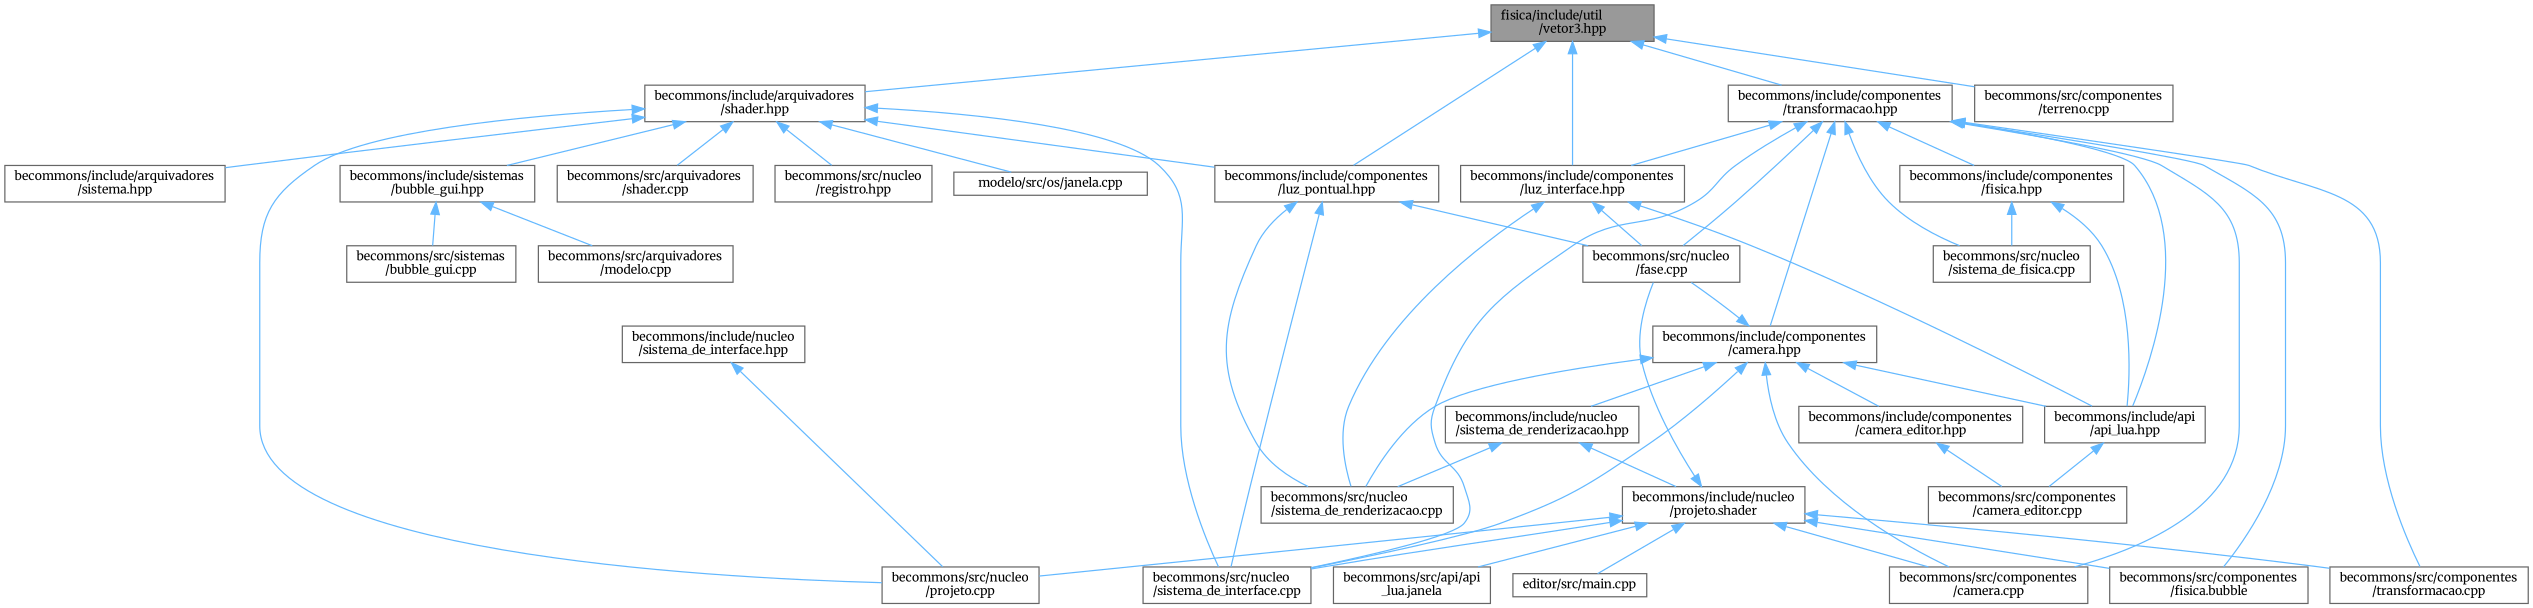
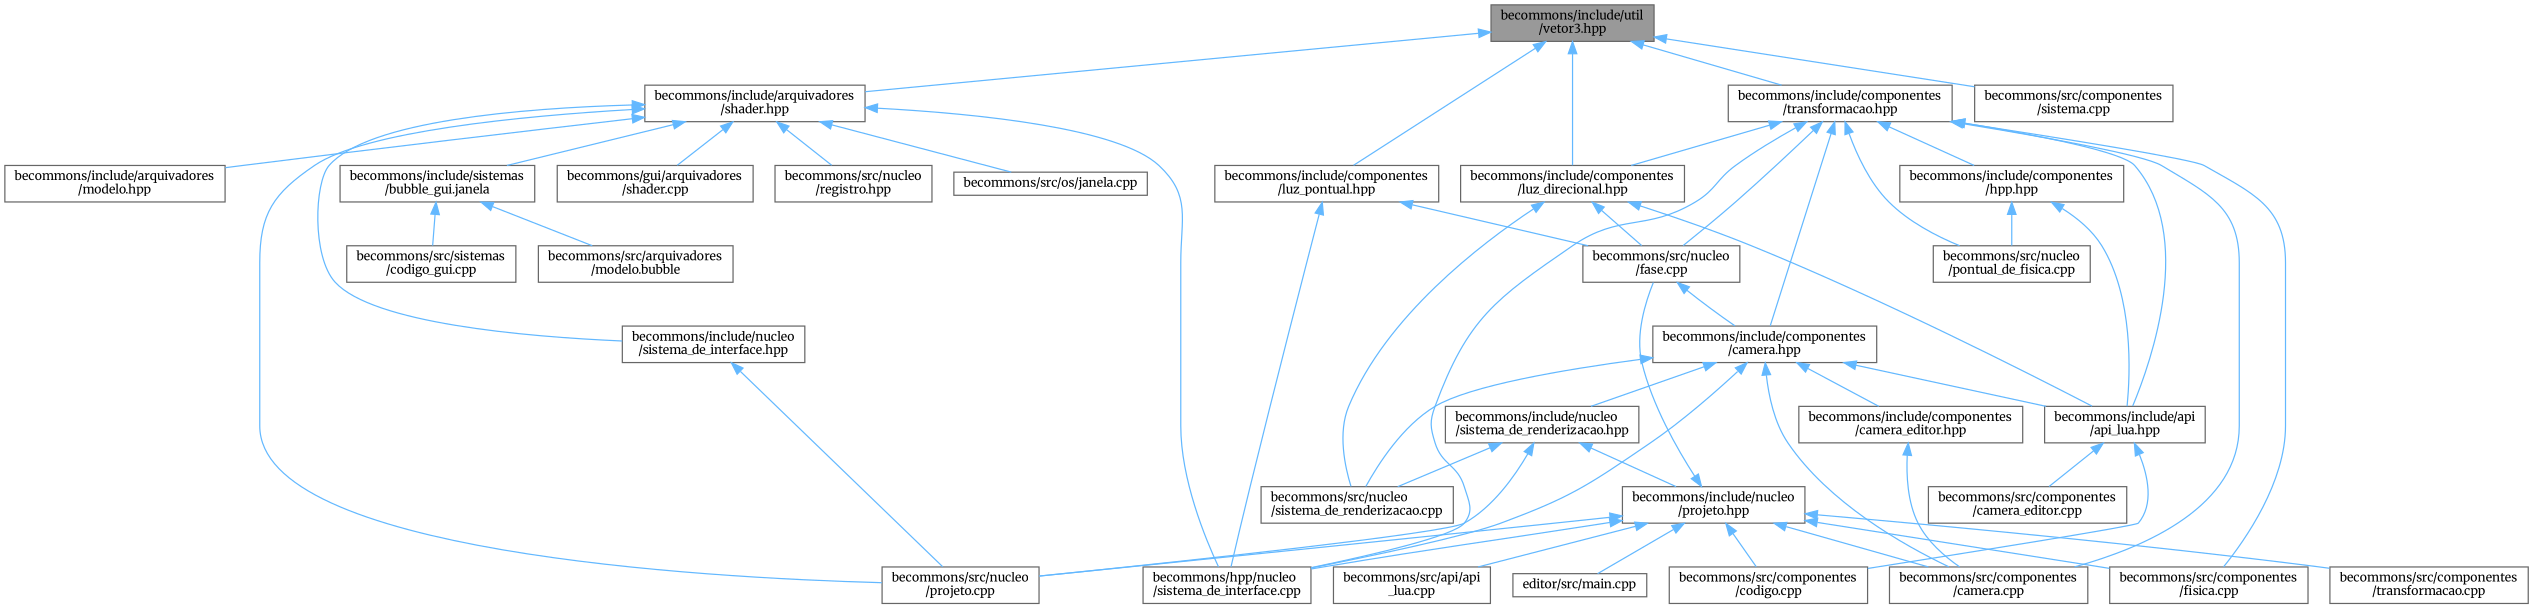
node "fisica/include/util /vetor3.hpp": label "fisica/include/util /vetor3.hpp" -> "becommons/include/util /vetor3.hpp"
node "becommons/src/componentes /terreno.cpp": label "becommons/src/componentes /terreno.cpp" -> "becommons/src/componentes /sistema.cpp"
edge "becommons/include/componentes /luz_pontual.hpp" -> "becommons/include/arquivadores /shader.hpp": now "becommons/include/nucleo /sistema_de_interface.hpp" -> "becommons/include/arquivadores /shader.hpp"
node "becommons/include/arquivadores /sistema.hpp": label "becommons/include/arquivadores /sistema.hpp" -> "becommons/include/arquivadores /modelo.hpp"
node "becommons/include/sistemas /bubble_gui.hpp": label "becommons/include/sistemas /bubble_gui.hpp" -> "becommons/include/sistemas /bubble_gui.janela"
node "becommons/src/arquivadores /shader.cpp": label "becommons/src/arquivadores /shader.cpp" -> "becommons/gui/arquivadores /shader.cpp"
node "modelo/src/os/janela.cpp": label "modelo/src/os/janela.cpp" -> "becommons/src/os/janela.cpp"
node "becommons/include/componentes /luz_interface.hpp": label "becommons/include/componentes /luz_interface.hpp" -> "becommons/include/componentes /luz_direcional.hpp"
node "becommons/include/componentes /fisica.hpp": label "becommons/include/componentes /fisica.hpp" -> "becommons/include/componentes /hpp.hpp"
edge "becommons/src/componentes /transformacao.cpp" -> "becommons/include/componentes /transformacao.hpp": removed
node "becommons/src/sistemas /bubble_gui.cpp": label "becommons/src/sistemas /bubble_gui.cpp" -> "becommons/src/sistemas /codigo_gui.cpp"
node "becommons/src/arquivadores /modelo.cpp": label "becommons/src/arquivadores /modelo.cpp" -> "becommons/src/arquivadores /modelo.bubble"
node "becommons/src/nucleo /sistema_de_fisica.cpp": label "becommons/src/nucleo /sistema_de_fisica.cpp" -> "becommons/src/nucleo /pontual_de_fisica.cpp"
edge "becommons/src/nucleo /fase.cpp" -> "becommons/include/componentes /camera.hpp": reversed
edge "becommons/src/nucleo /sistema_de_renderizacao.cpp" -> "becommons/include/componentes /luz_pontual.hpp": removed
edge "becommons/src/componentes /camera_editor.cpp" -> "becommons/include/componentes /camera_editor.hpp": now "becommons/src/componentes /camera.cpp" -> "becommons/include/componentes /camera_editor.hpp"
node "becommons/include/nucleo /projeto.shader": label "becommons/include/nucleo /projeto.shader" -> "becommons/include/nucleo /projeto.hpp"
edge "becommons/src/nucleo /projeto.cpp" -> "becommons/include/nucleo /sistema_de_renderizacao.hpp": added
node "becommons/src/nucleo /sistema_de_interface.cpp": label "becommons/src/nucleo /sistema_de_interface.cpp" -> "becommons/hpp/nucleo /sistema_de_interface.cpp"
node "becommons/src/api/api _lua.janela": label "becommons/src/api/api _lua.janela" -> "becommons/src/api/api _lua.cpp"
node "becommons/src/componentes /codigo.cpp": added
node "becommons/src/componentes /fisica.bubble": label "becommons/src/componentes /fisica.bubble" -> "becommons/src/componentes /fisica.cpp"
